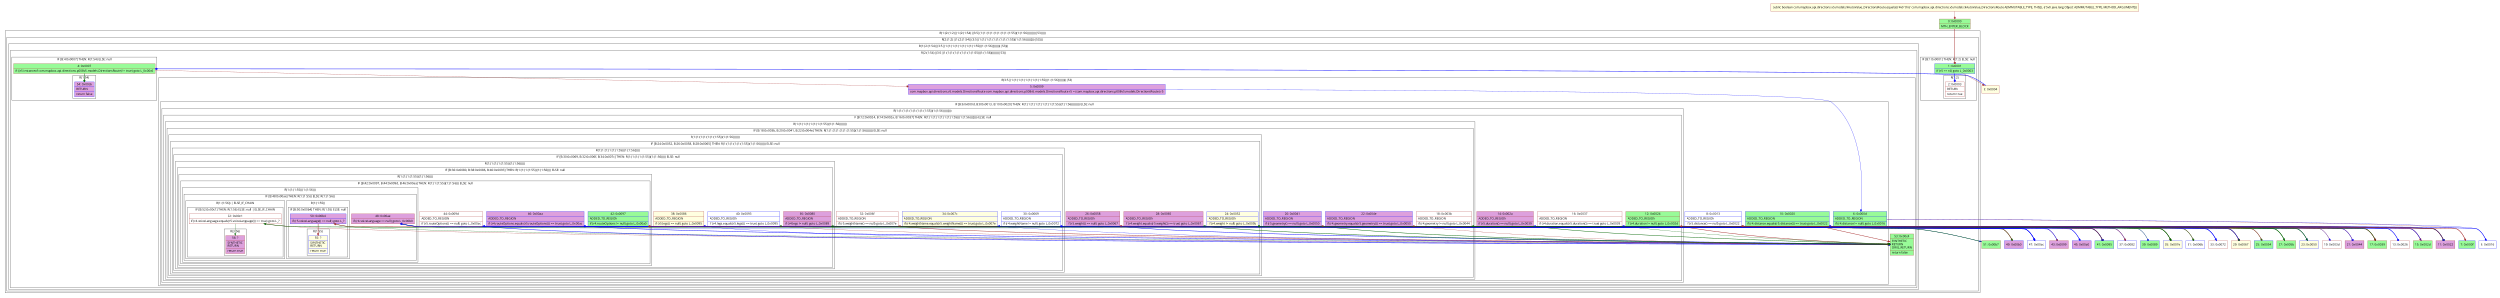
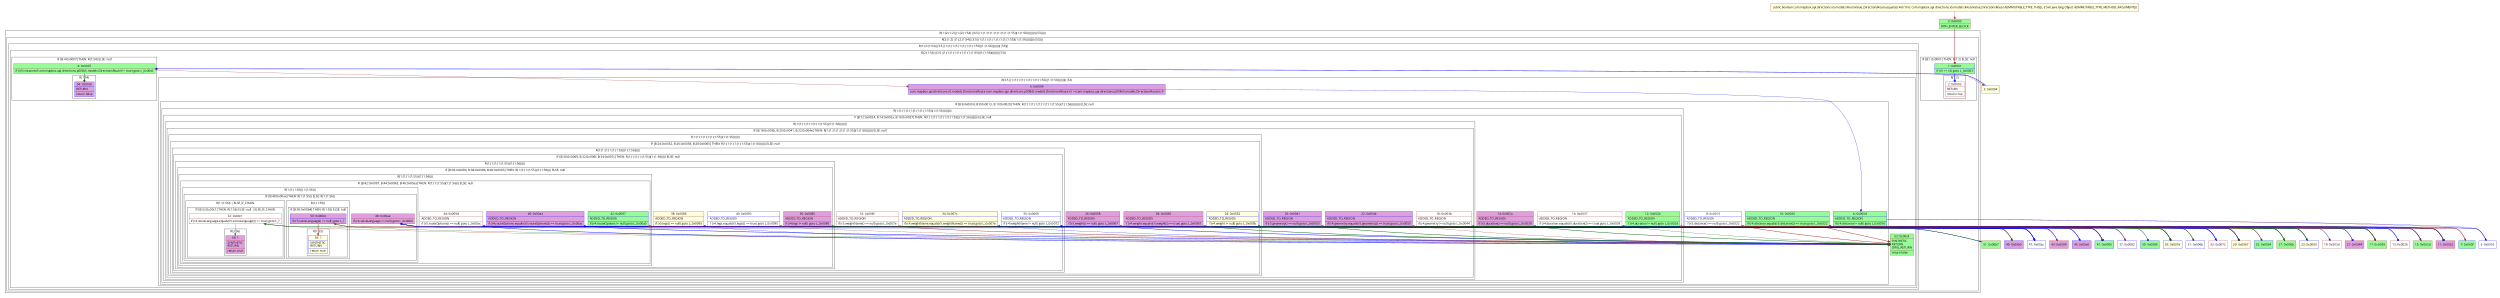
edge "12: 0x0024" -> "53: 0x00c4": now "8: 0x0013" -> "53: 0x00c4"
